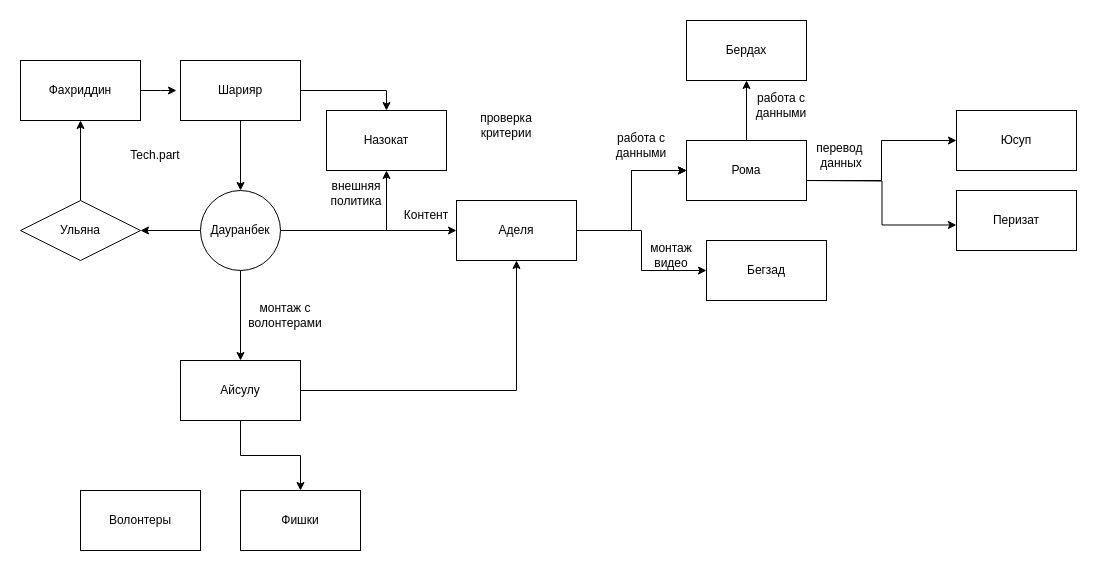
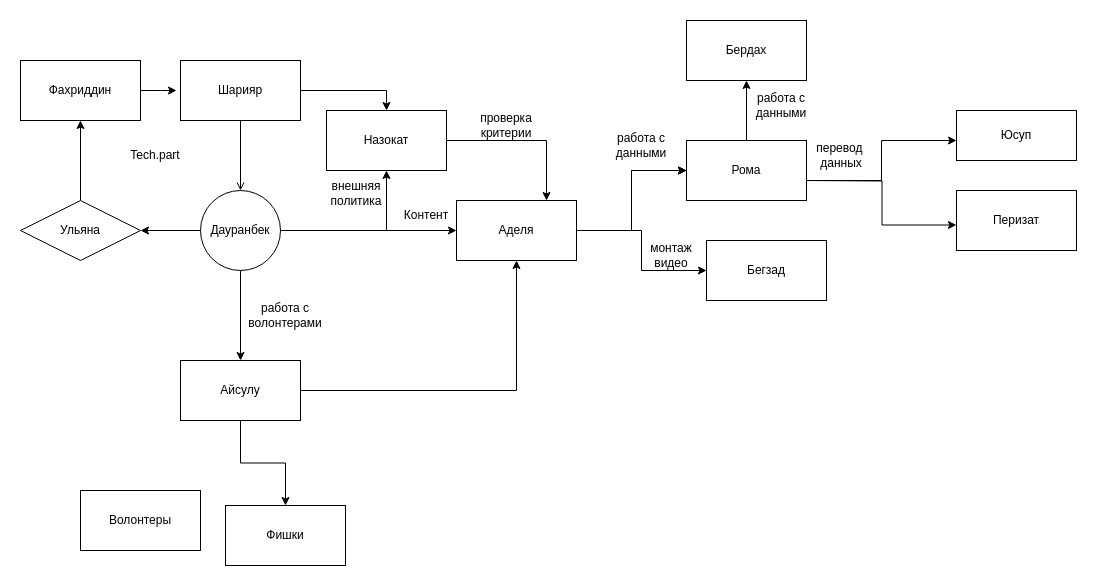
edge "Назокат" -> "Аделя": added
node "Юсуп": size 120x60 -> 120x50
edge "Шарияр" -> "Дауранбек": arrowhead classic -> open
node "монтаж с волонтерами": label "монтаж с волонтерами" -> "работа с волонтерами"
node "Фишки": moved (301, 521) -> (286, 536)
